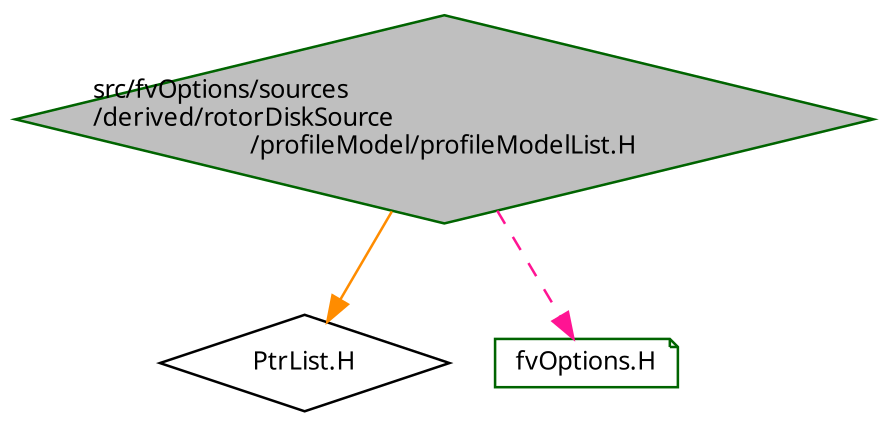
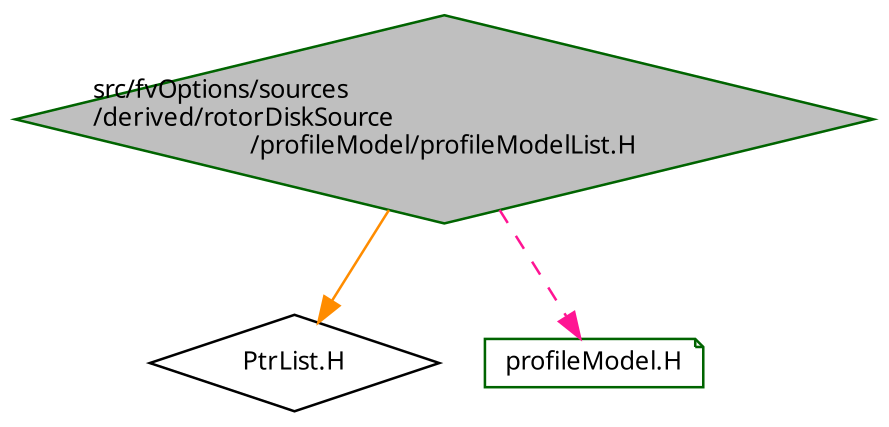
node "fvOptions.H": label "fvOptions.H" -> "profileModel.H"
